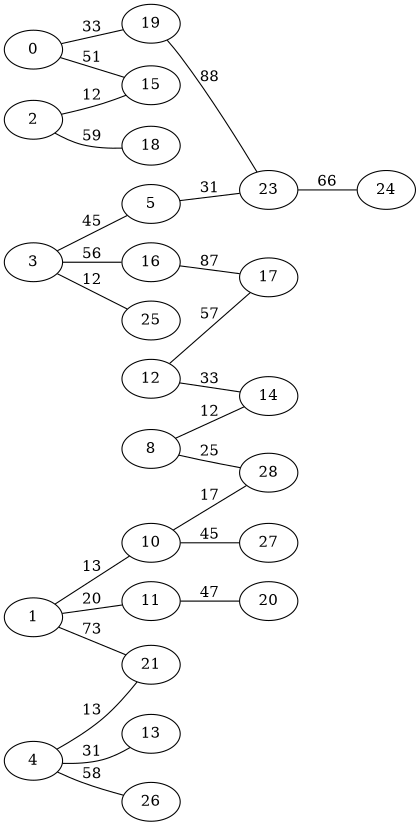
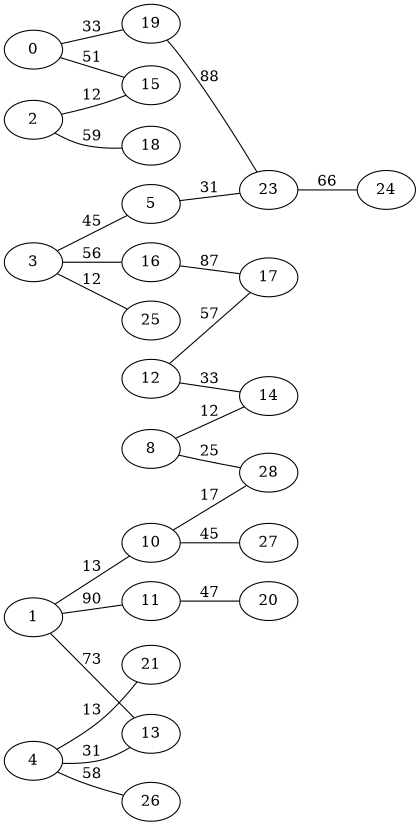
edge "11" -- "1": label "20" -> "90"
edge "1" -- "21": now "1" -- "13"
